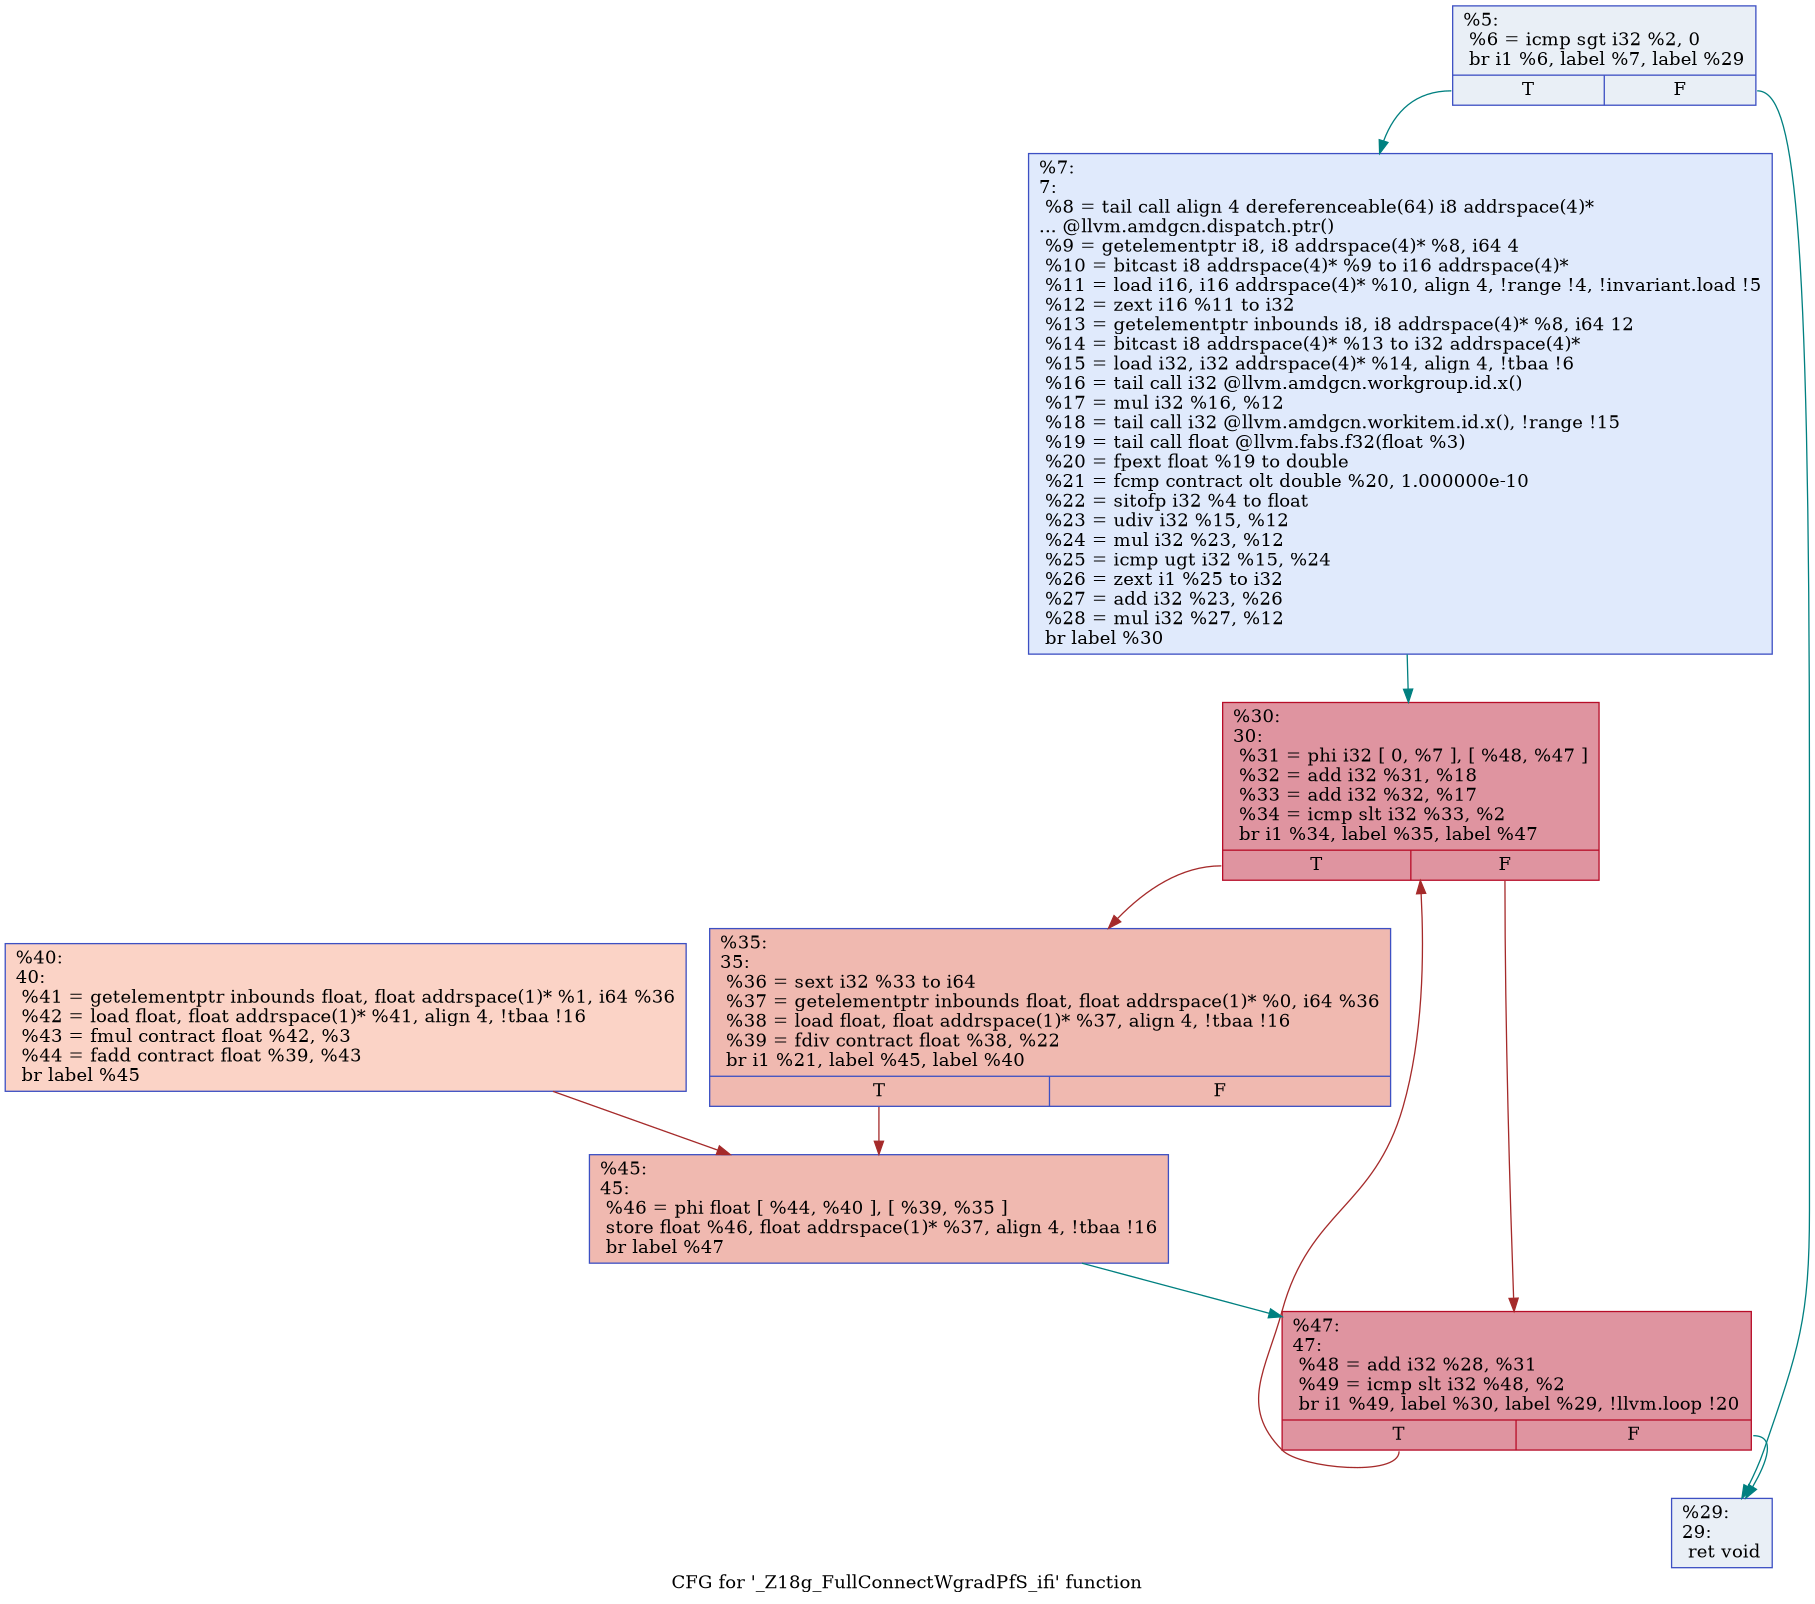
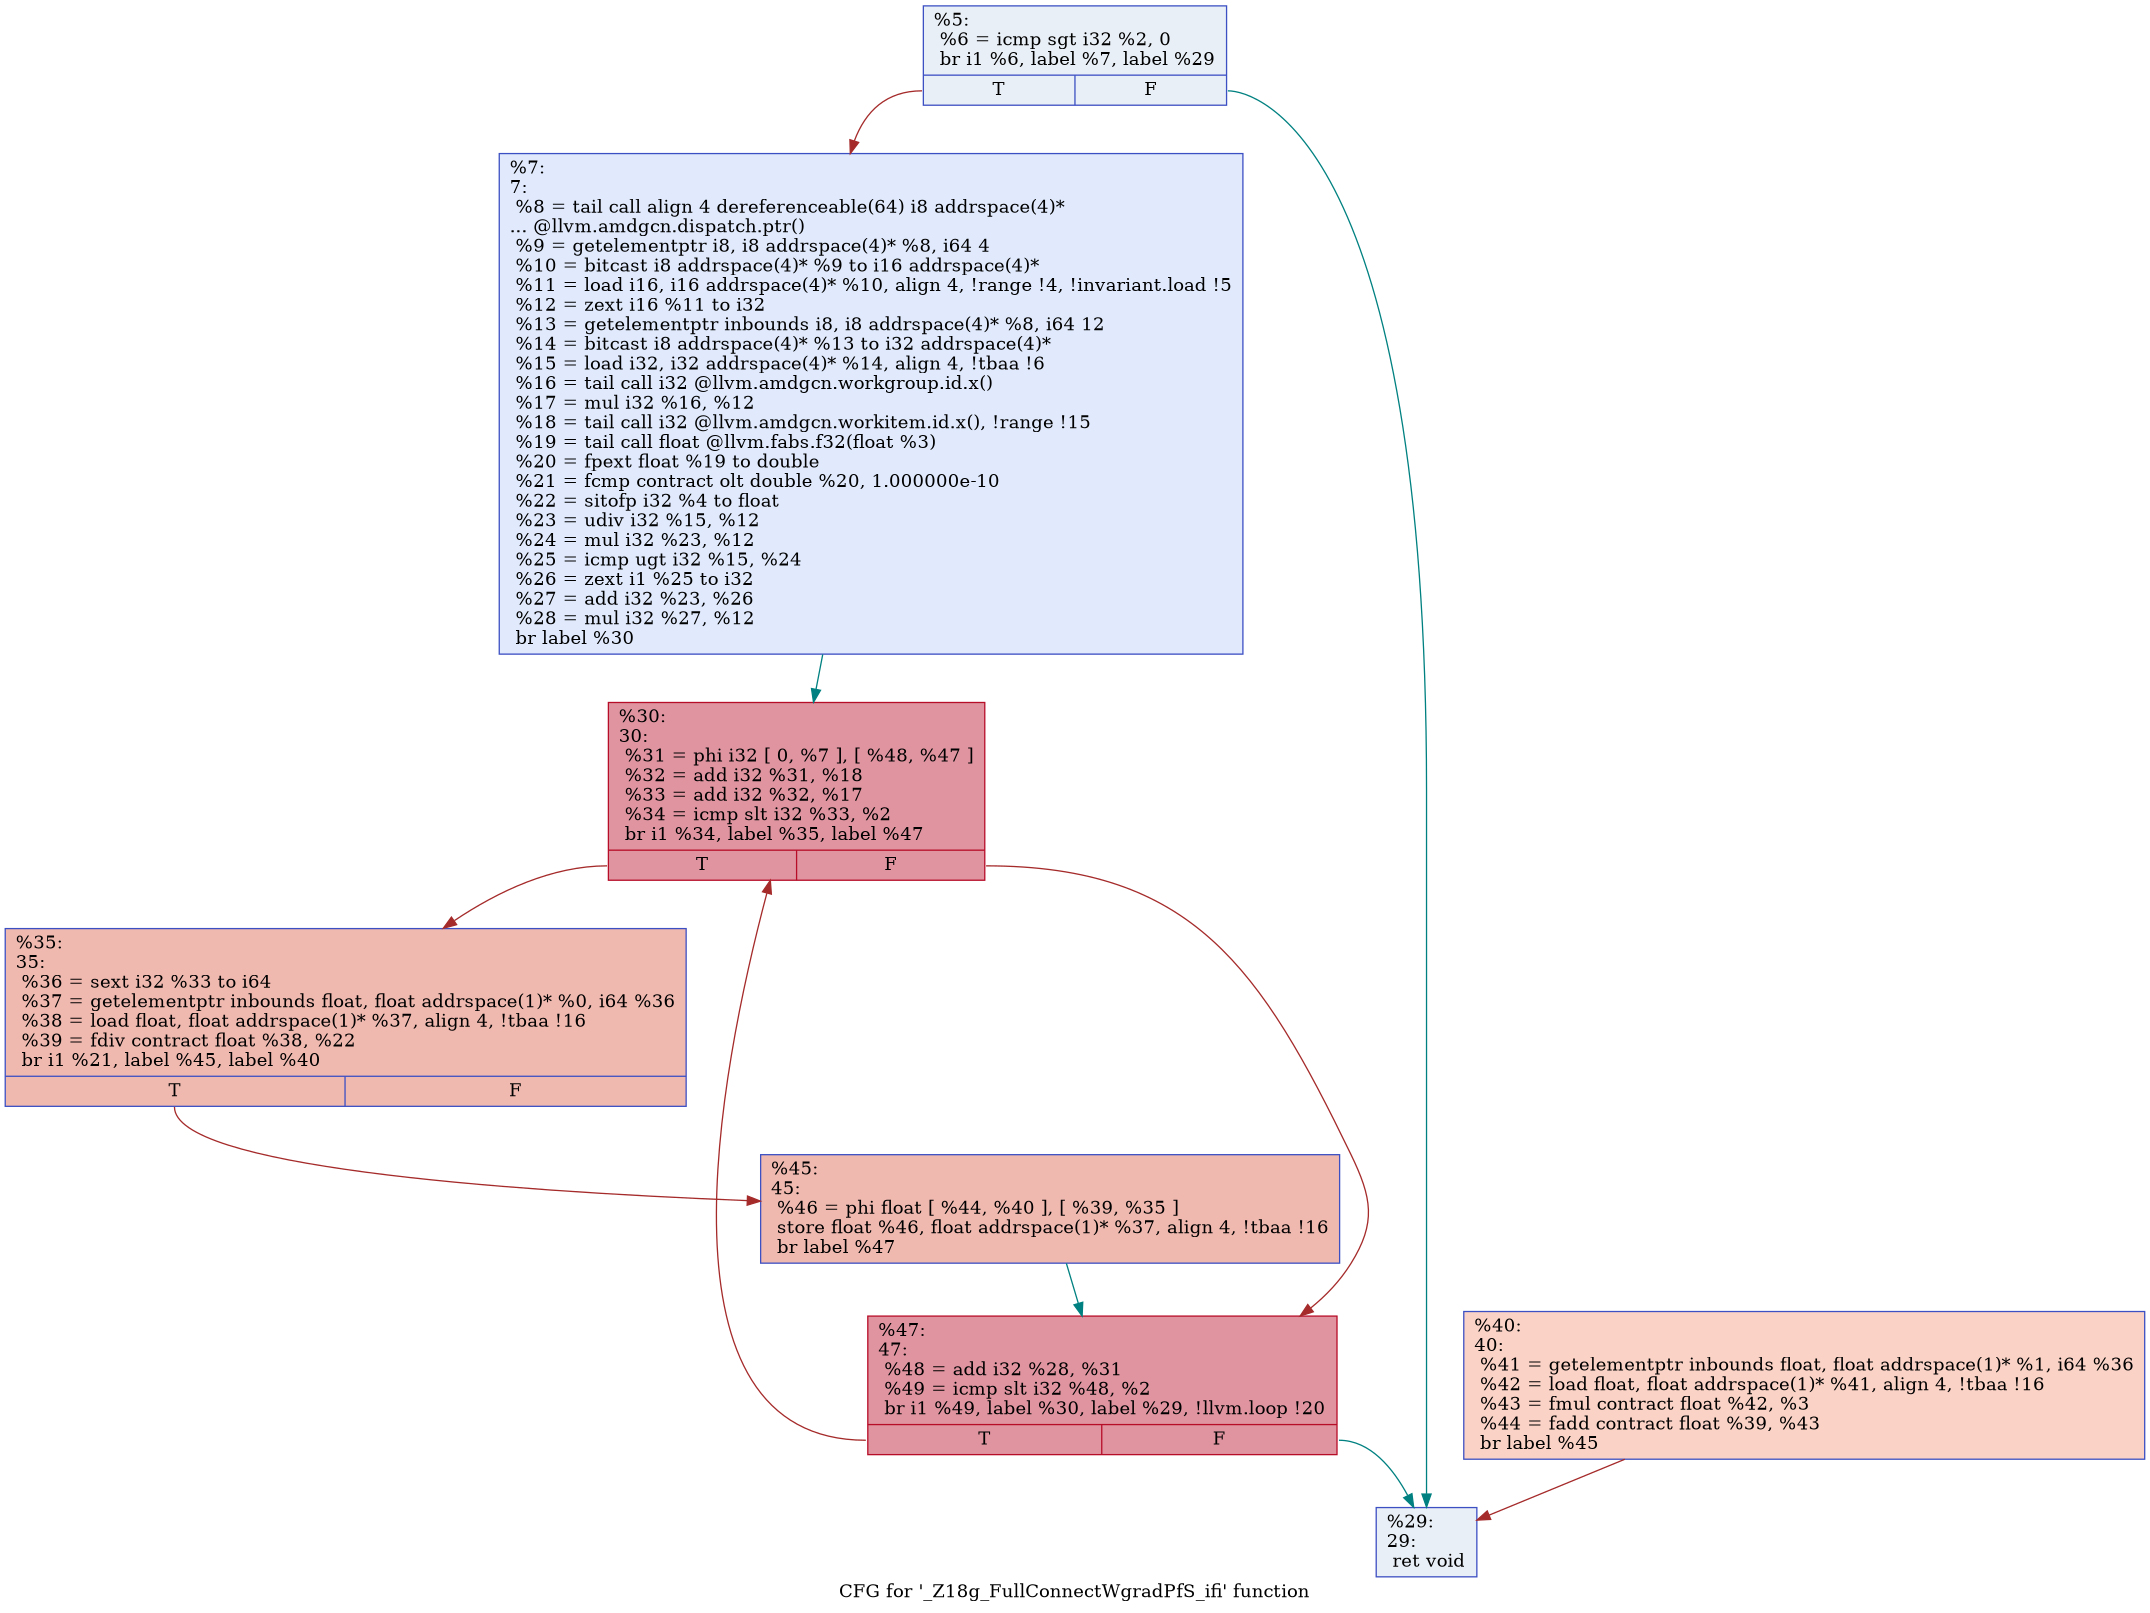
edge "%5:" -> "%7:": color teal -> brown
edge "%40:" -> "%45:": now "%40:" -> "%29:"
